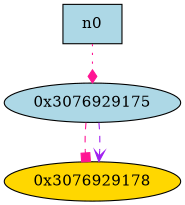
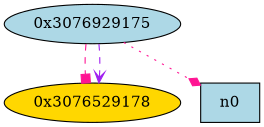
edge "n0" -> "0x3076929175": reversed
node "0x3076929178": label "0x3076929178" -> "0x3076529178"
